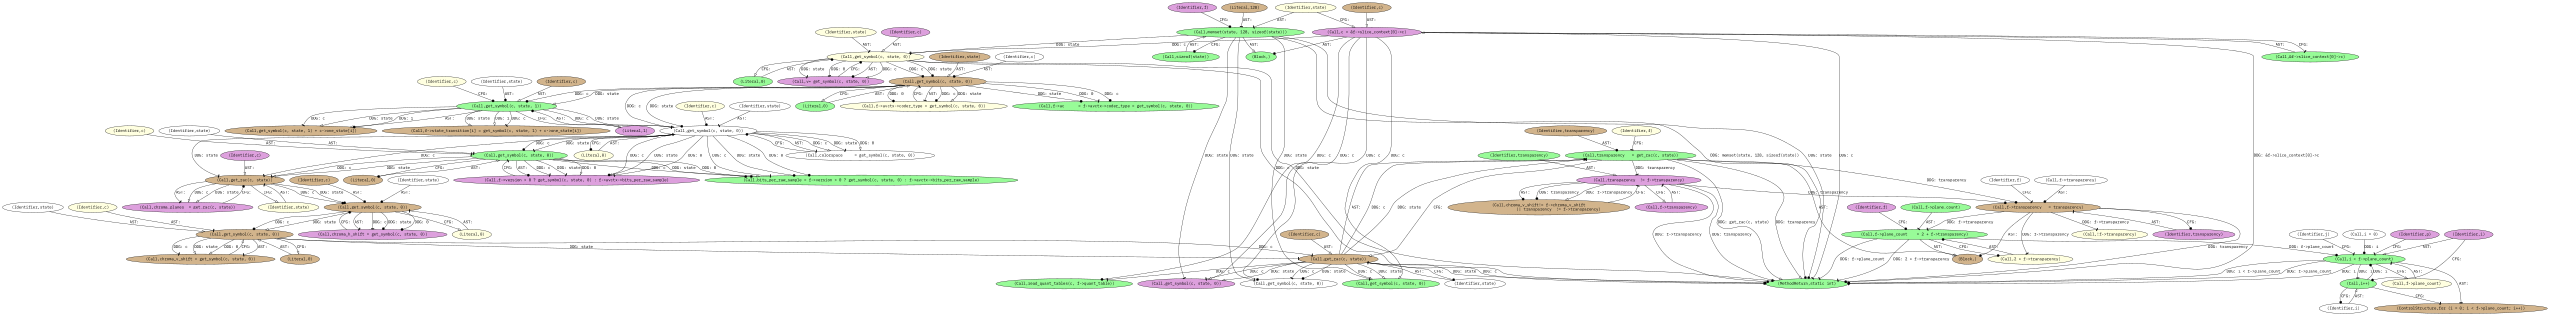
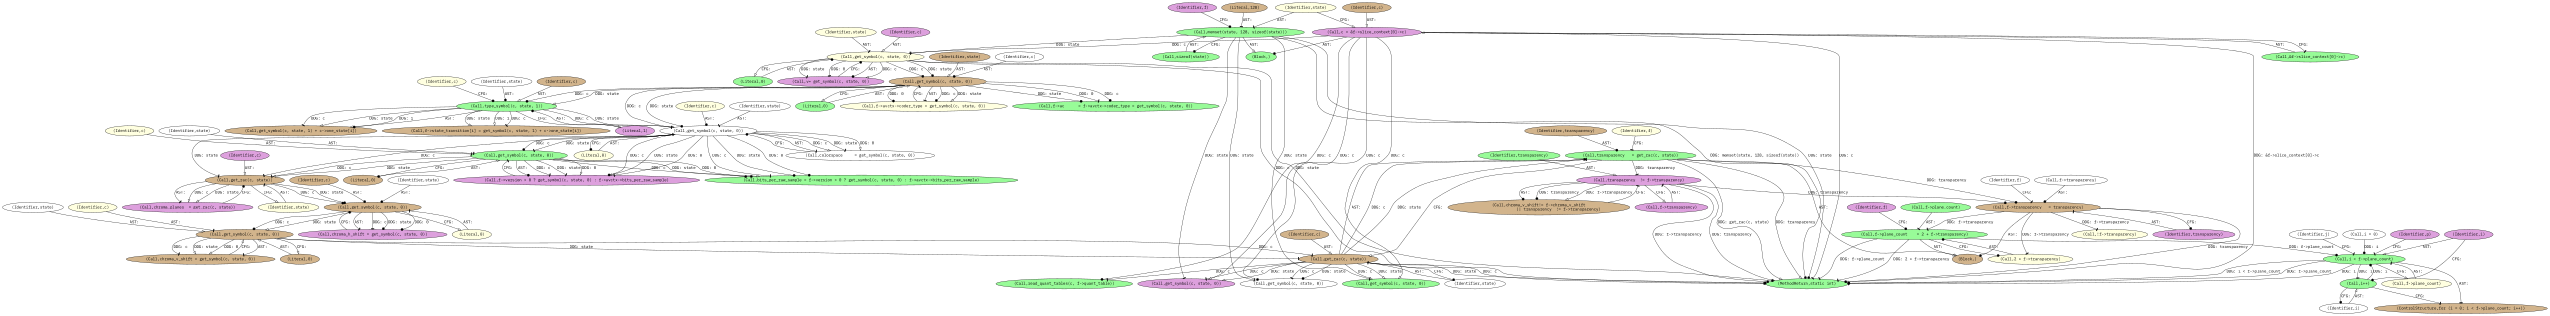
node "(Call,get_symbol(c, state, 1))": label "(Call,get_symbol(c, state, 1))" -> "(Call,type_symbol(c, state, 1))"
